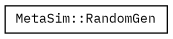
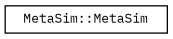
node "MetaSim::RandomGen": label "MetaSim::RandomGen" -> "MetaSim::MetaSim"
